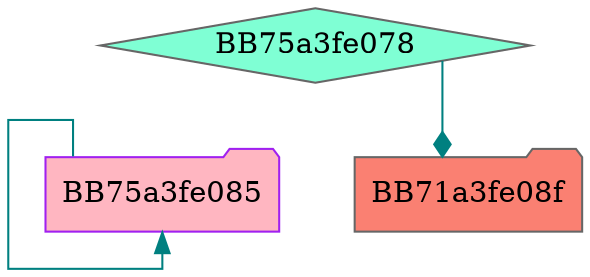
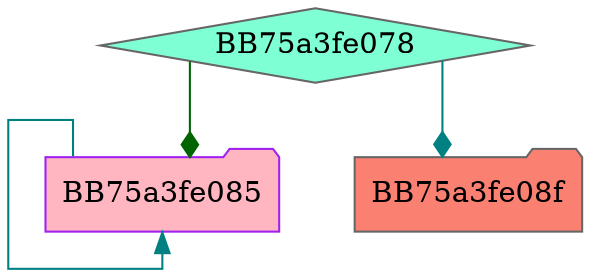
edge "BB75a3fe078" -> "BB75a3fe085": added
node "BB71a3fe08f": label "BB71a3fe08f" -> "BB75a3fe08f"
